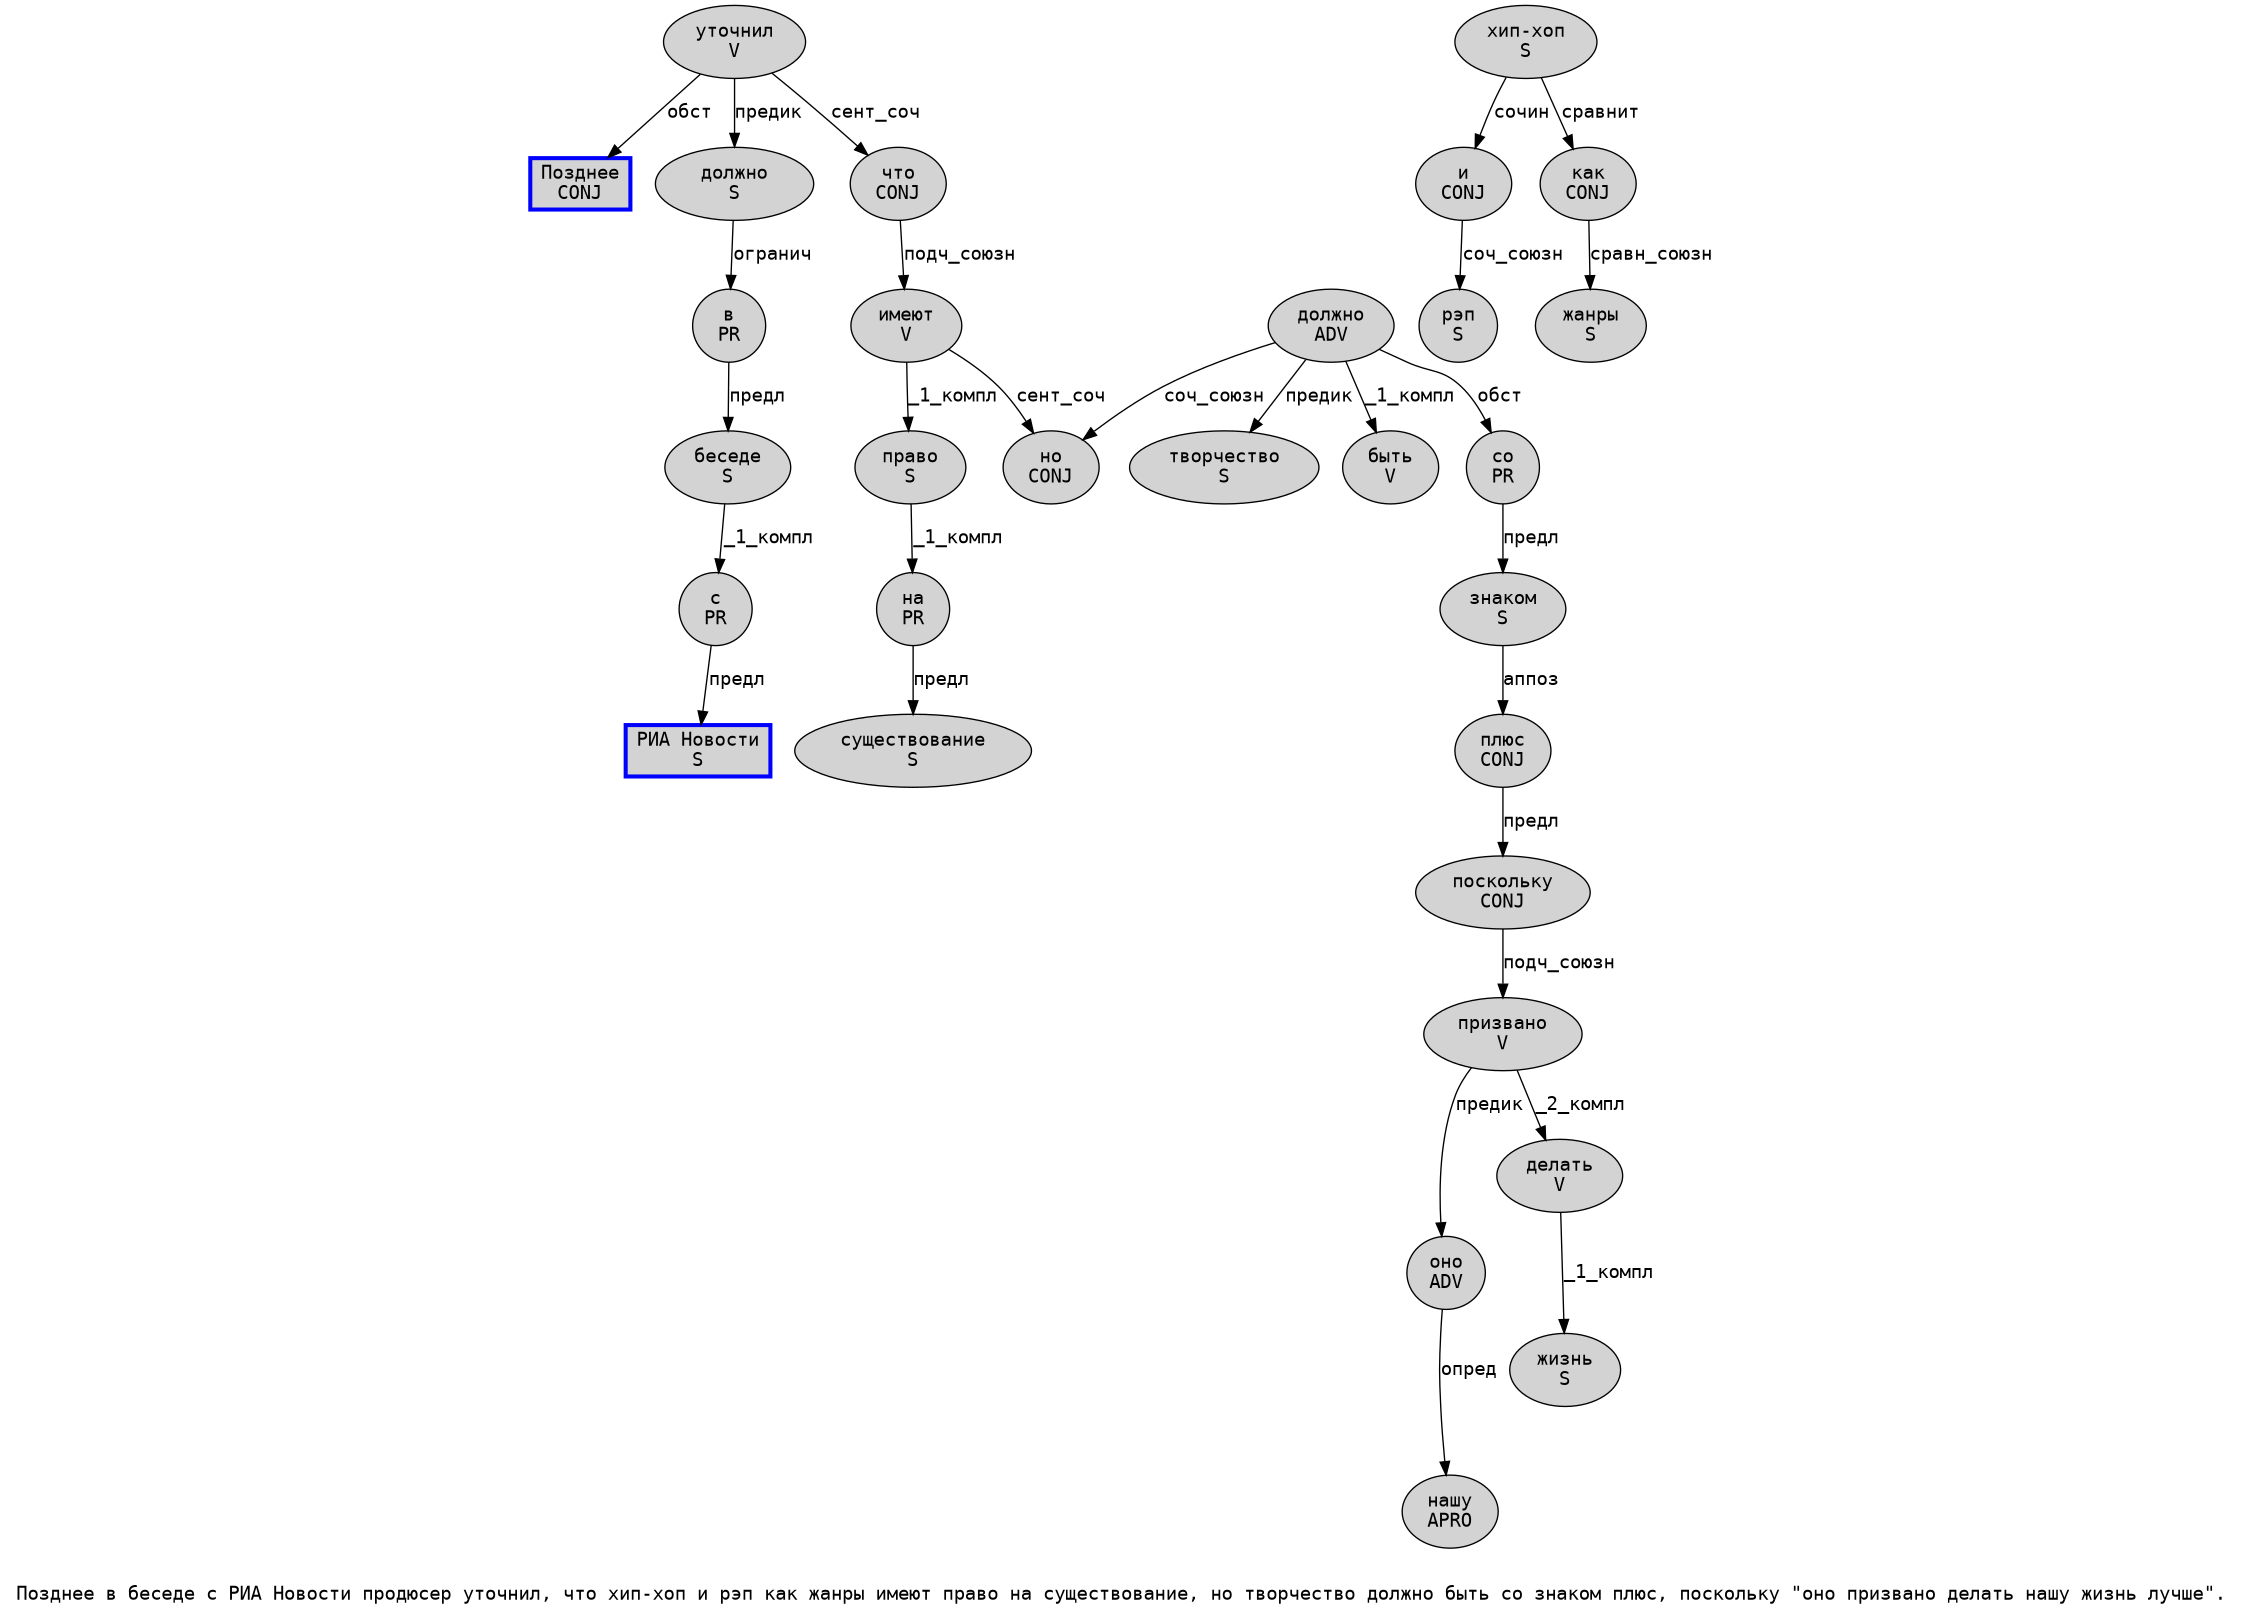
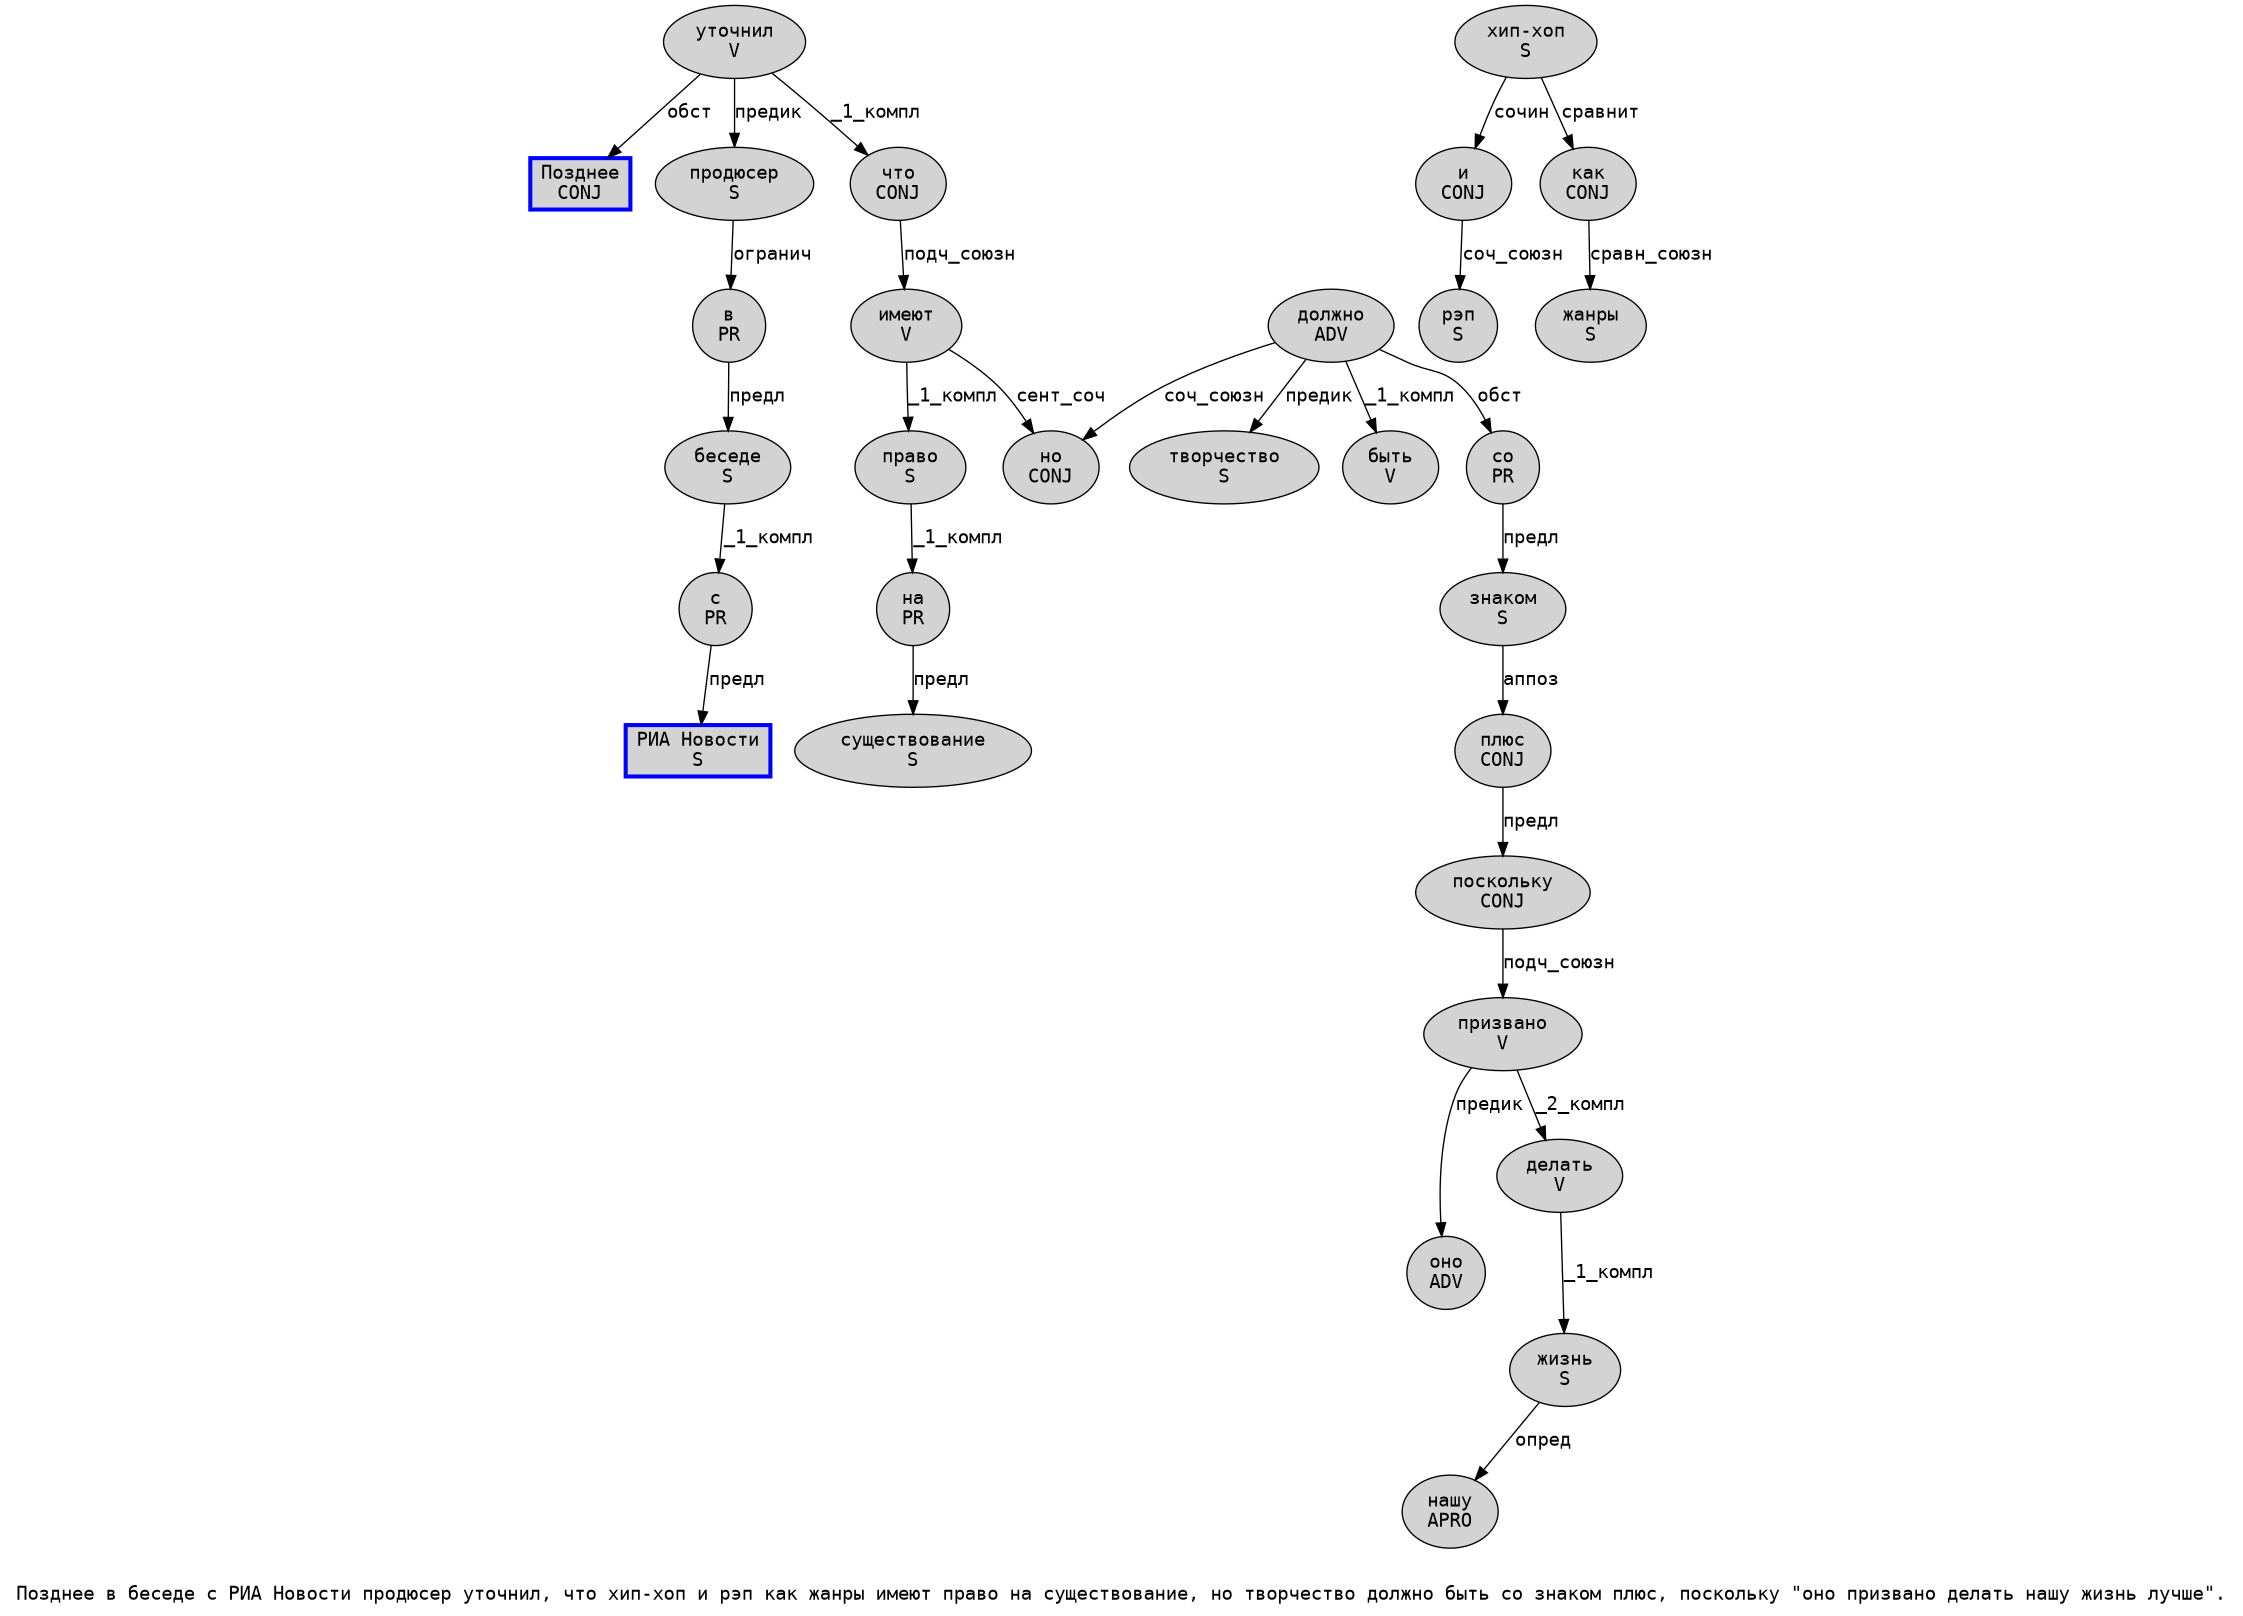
edge "уточнил V" -> "что CONJ": label "сент_соч" -> "_1_компл"
node "должно S": label "должно S" -> "продюсер S"
edge "оно ADV" -> "нашу APRO": now "жизнь S" -> "нашу APRO"
